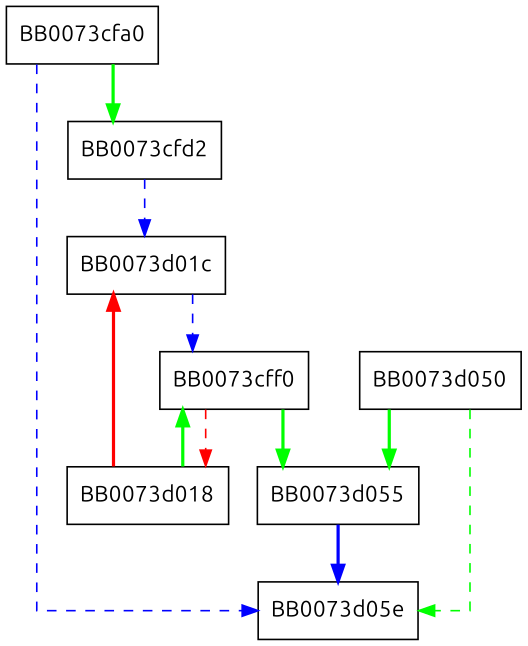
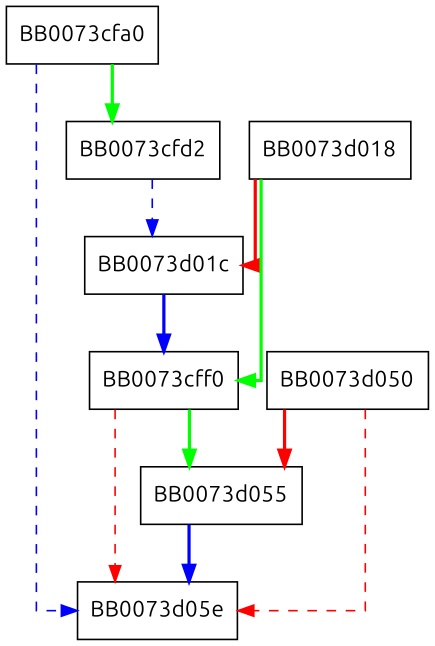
edge "BB0073d01c" -> "BB0073cff0": style dashed -> bold
edge "BB0073cff0" -> "BB0073d018": now "BB0073cff0" -> "BB0073d05e"
edge "BB0073d050" -> "BB0073d055": color green -> red
edge "BB0073d050" -> "BB0073d05e": color green -> red
